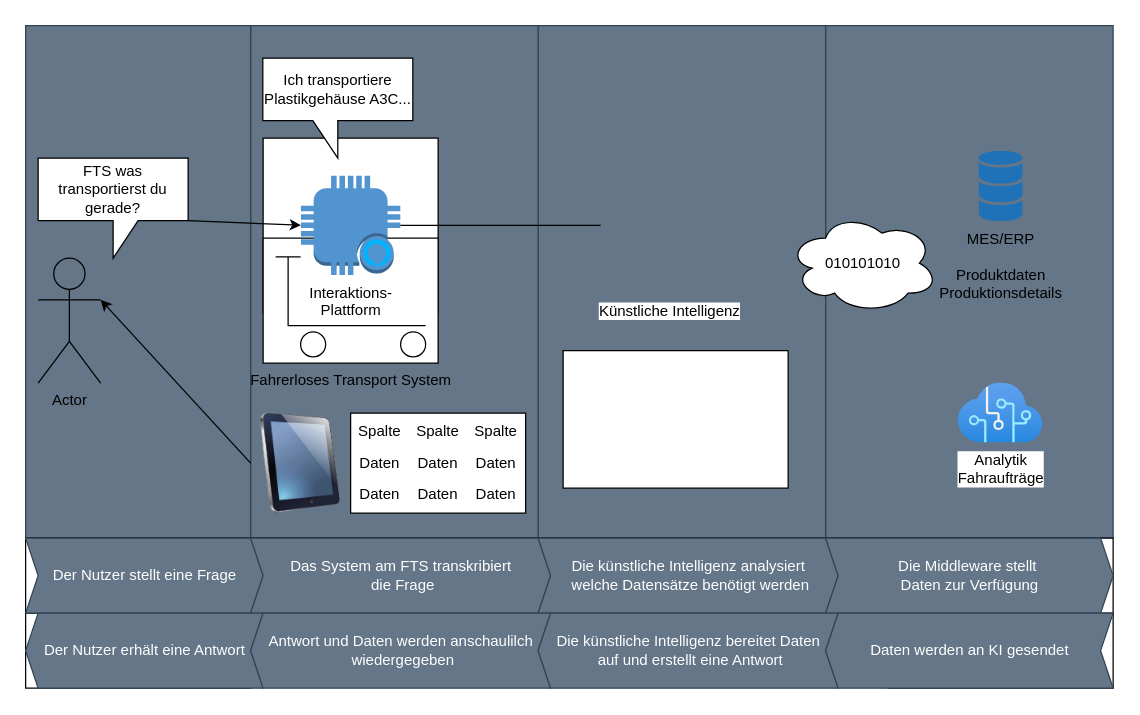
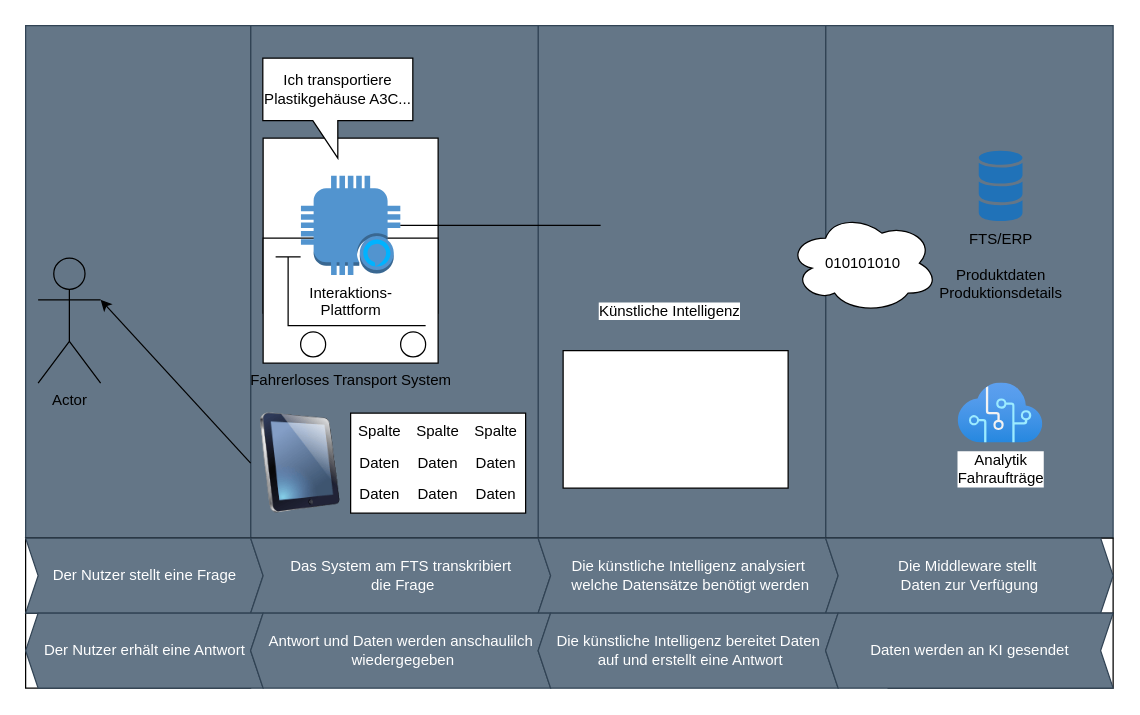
node "FTS was transportierst du gerade?": removed
edge "FTS was transportierst du gerade?" -> "Interaktions- Plattform": removed
node "MES/ERP Produktdaten Produktionsdetails": label "MES/ERP Produktdaten Produktionsdetails" -> "FTS/ERP Produktdaten Produktionsdetails"
